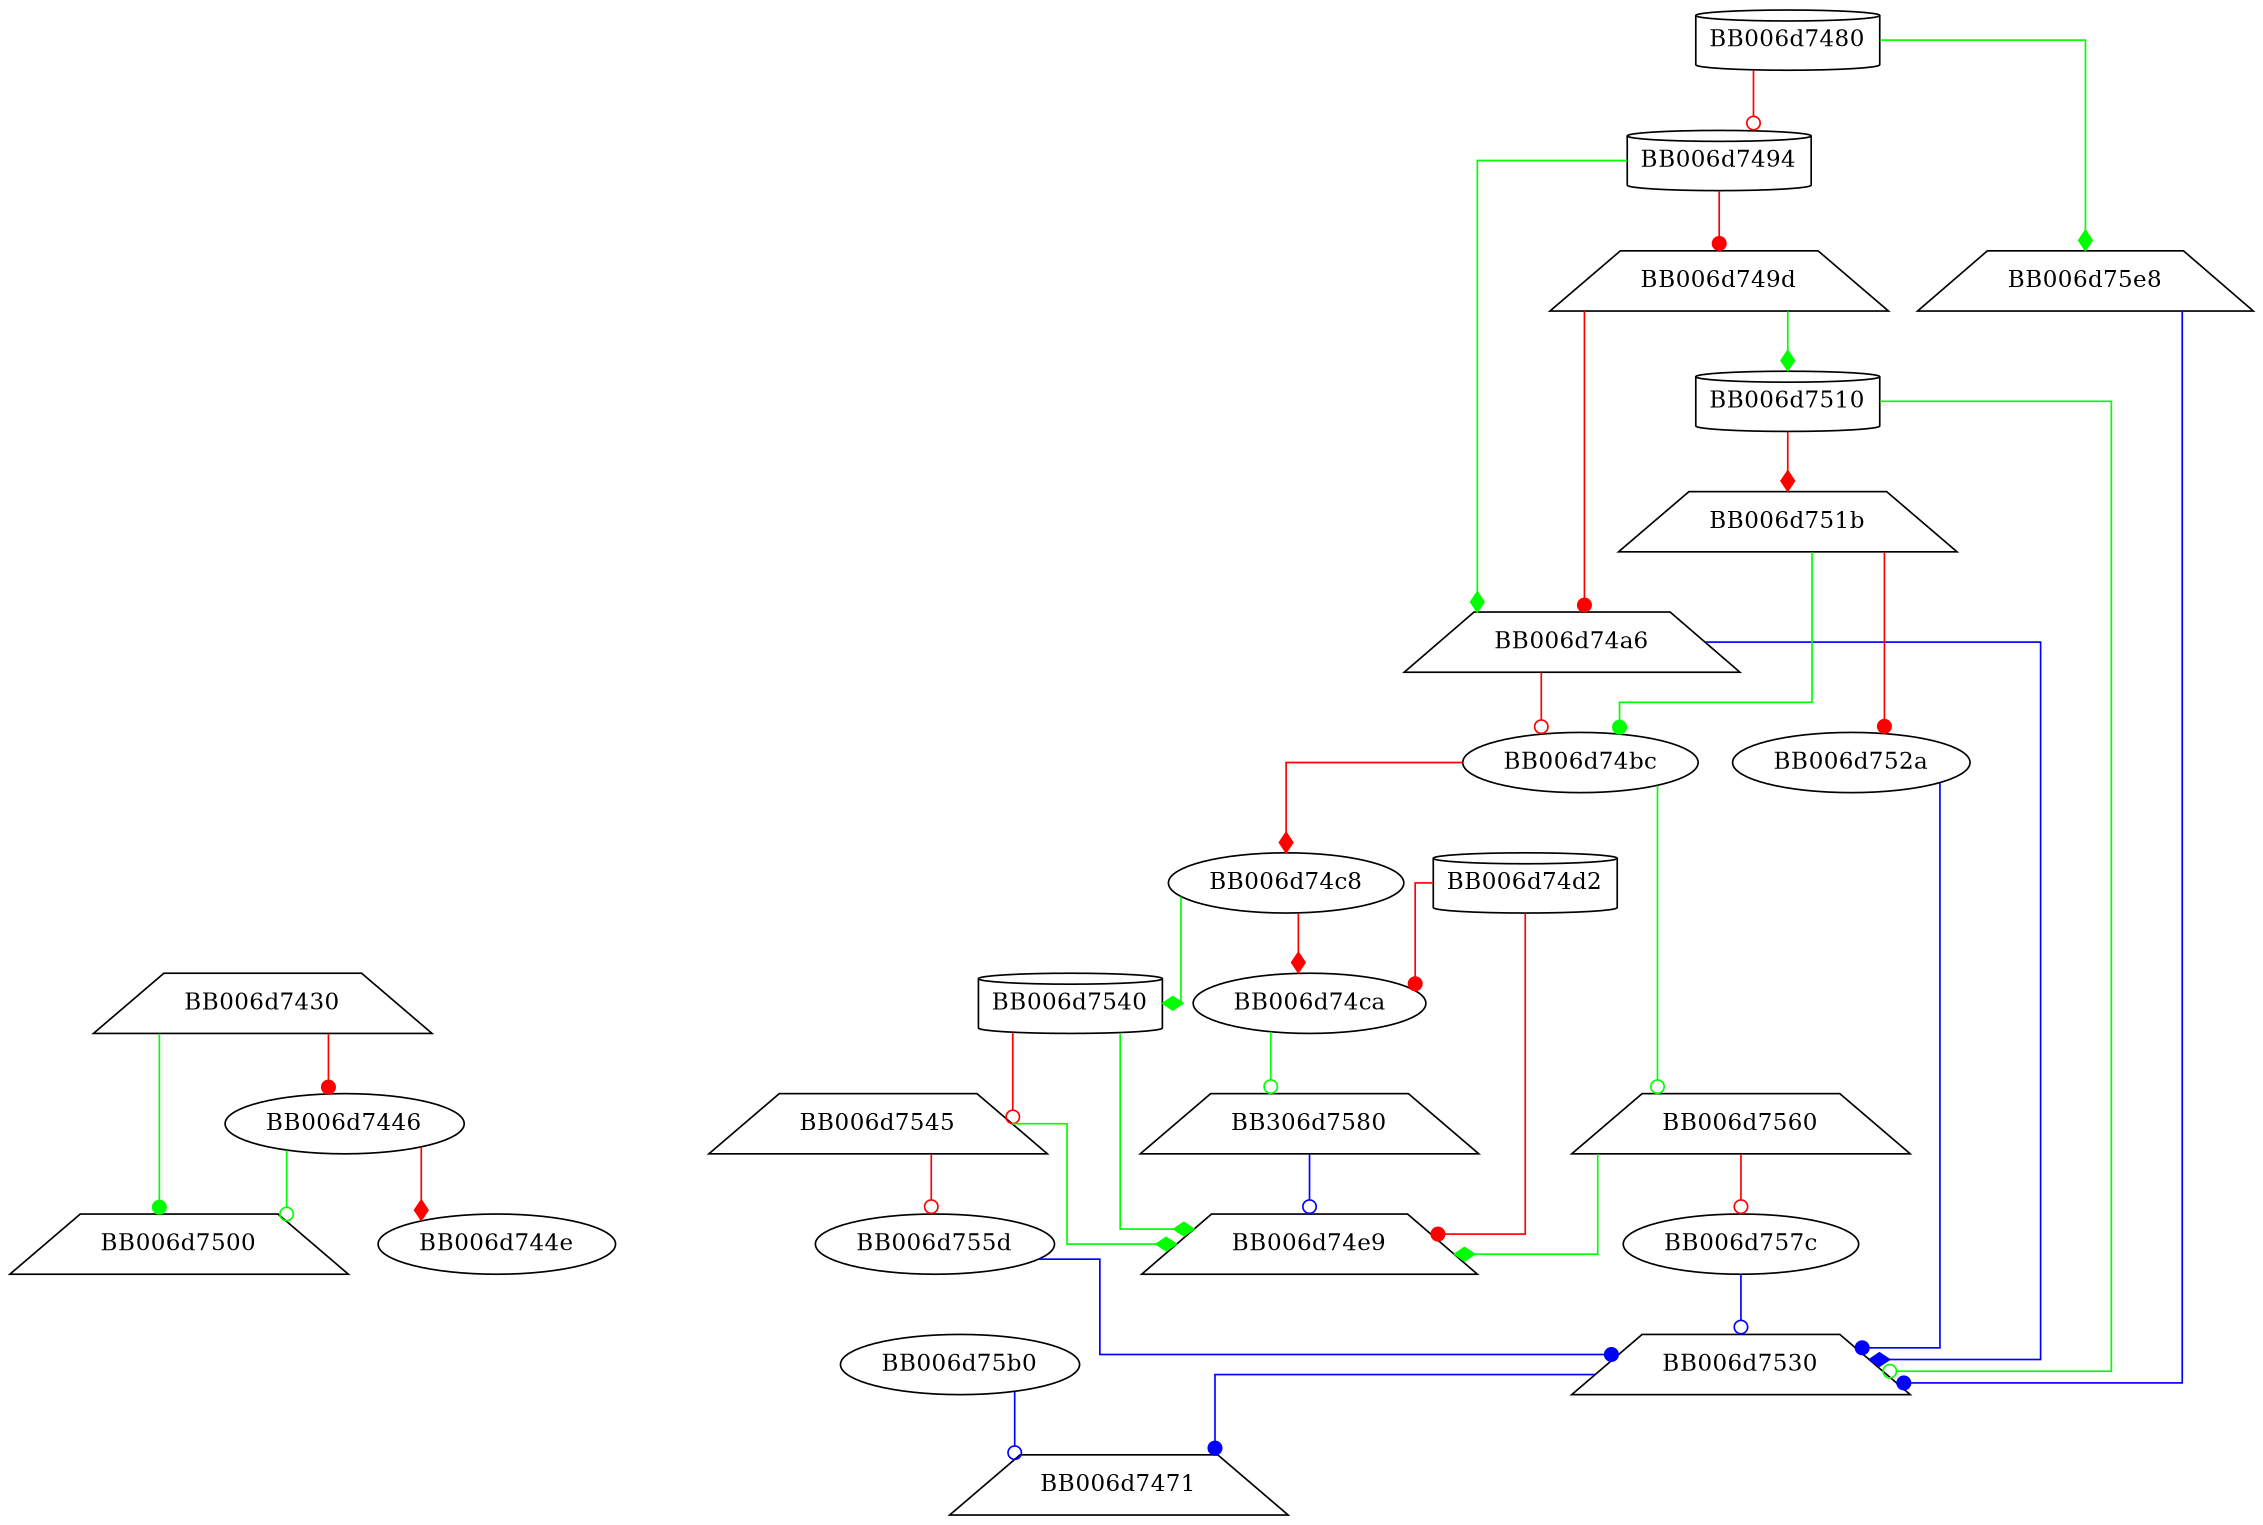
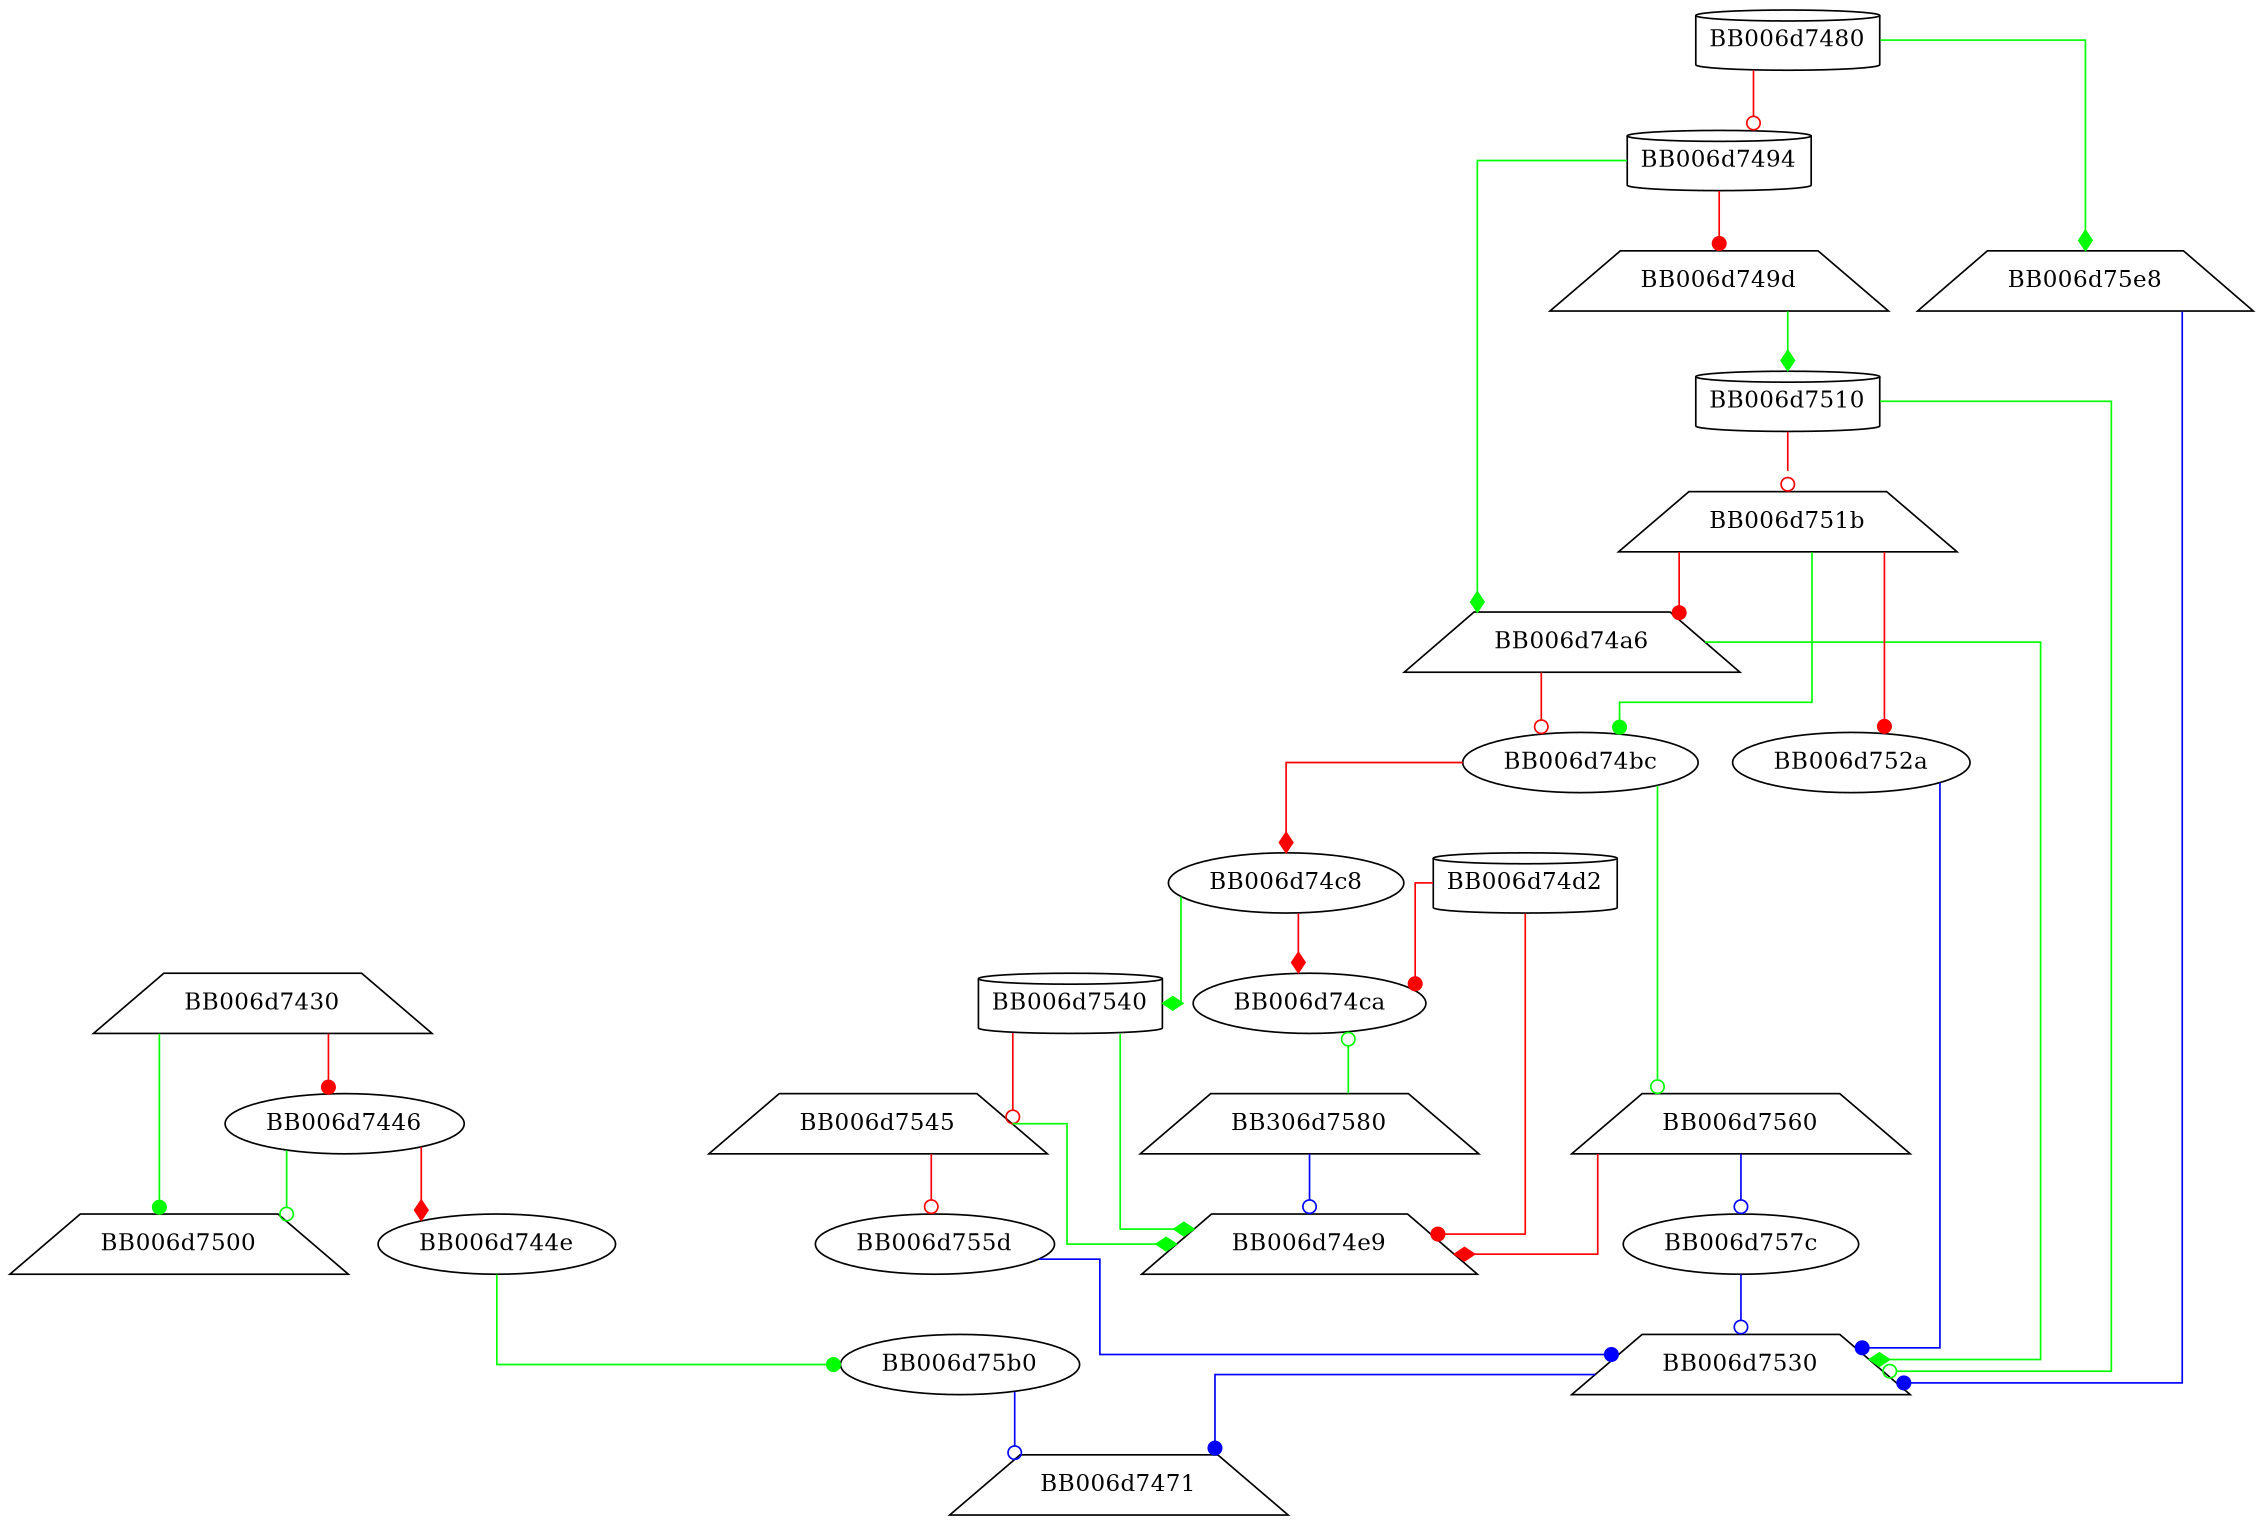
edge "BB006d7510" -> "BB006d751b": arrowhead diamond -> odot
edge "BB006d749d" -> "BB006d74a6": now "BB006d751b" -> "BB006d74a6"
edge "BB006d74a6" -> "BB006d7530": color blue -> green
edge "BB006d74ca" -> "BB306d7580": reversed
edge "BB006d7560" -> "BB006d757c": color red -> blue
edge "BB006d7560" -> "BB006d74e9": color green -> red
edge "BB006d744e" -> "BB006d75b0": added
